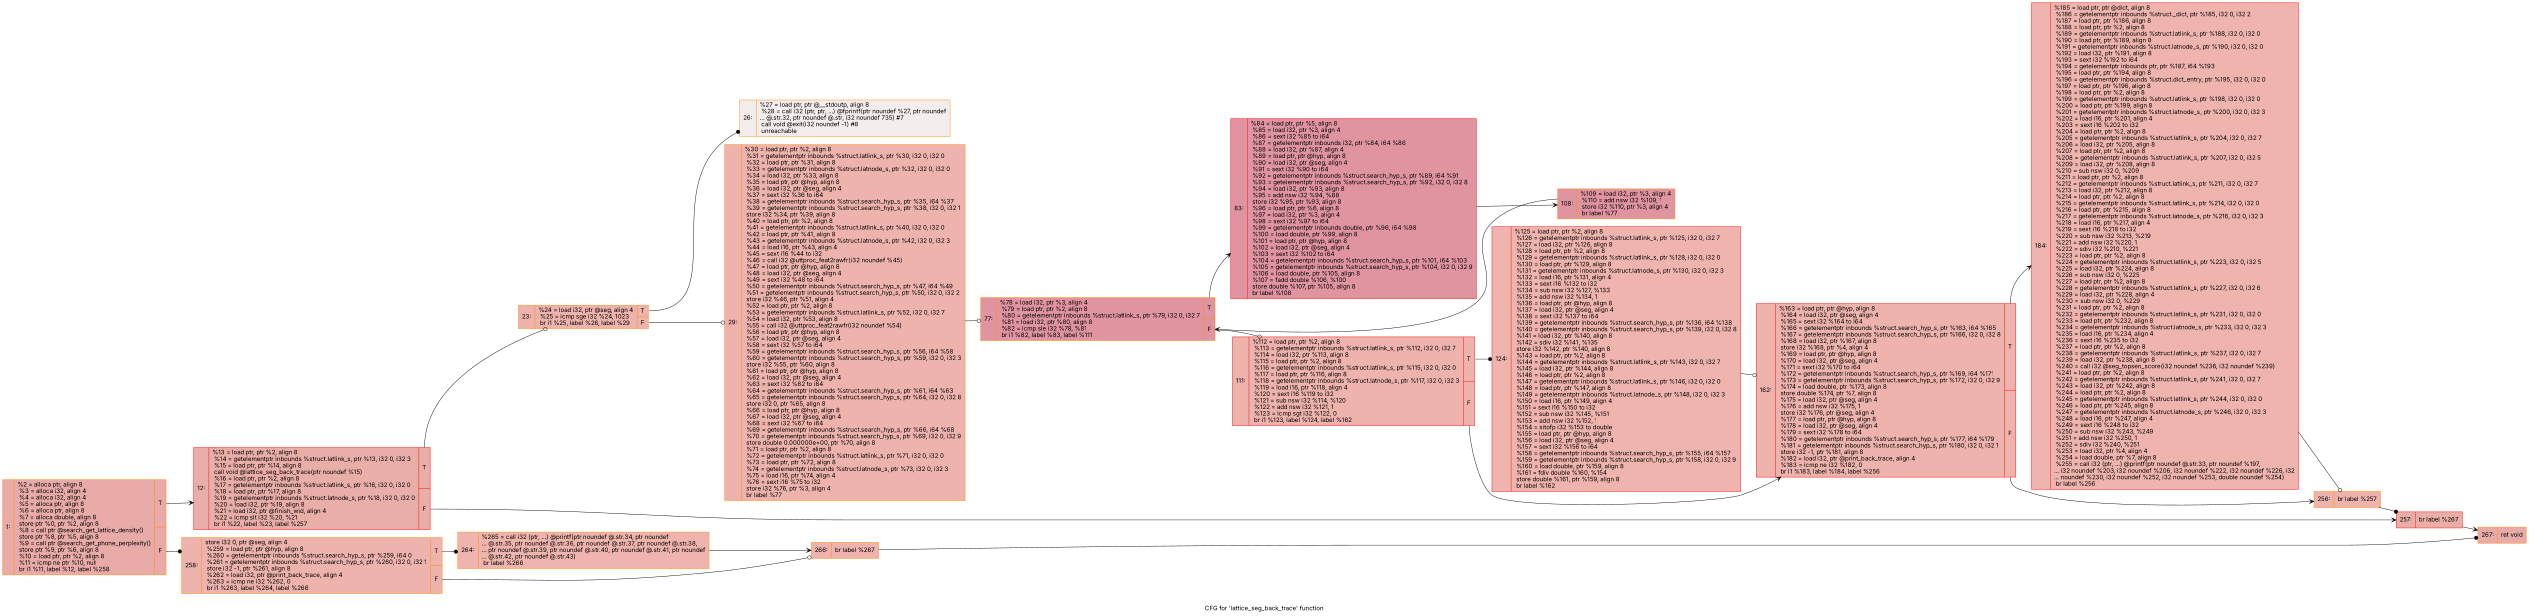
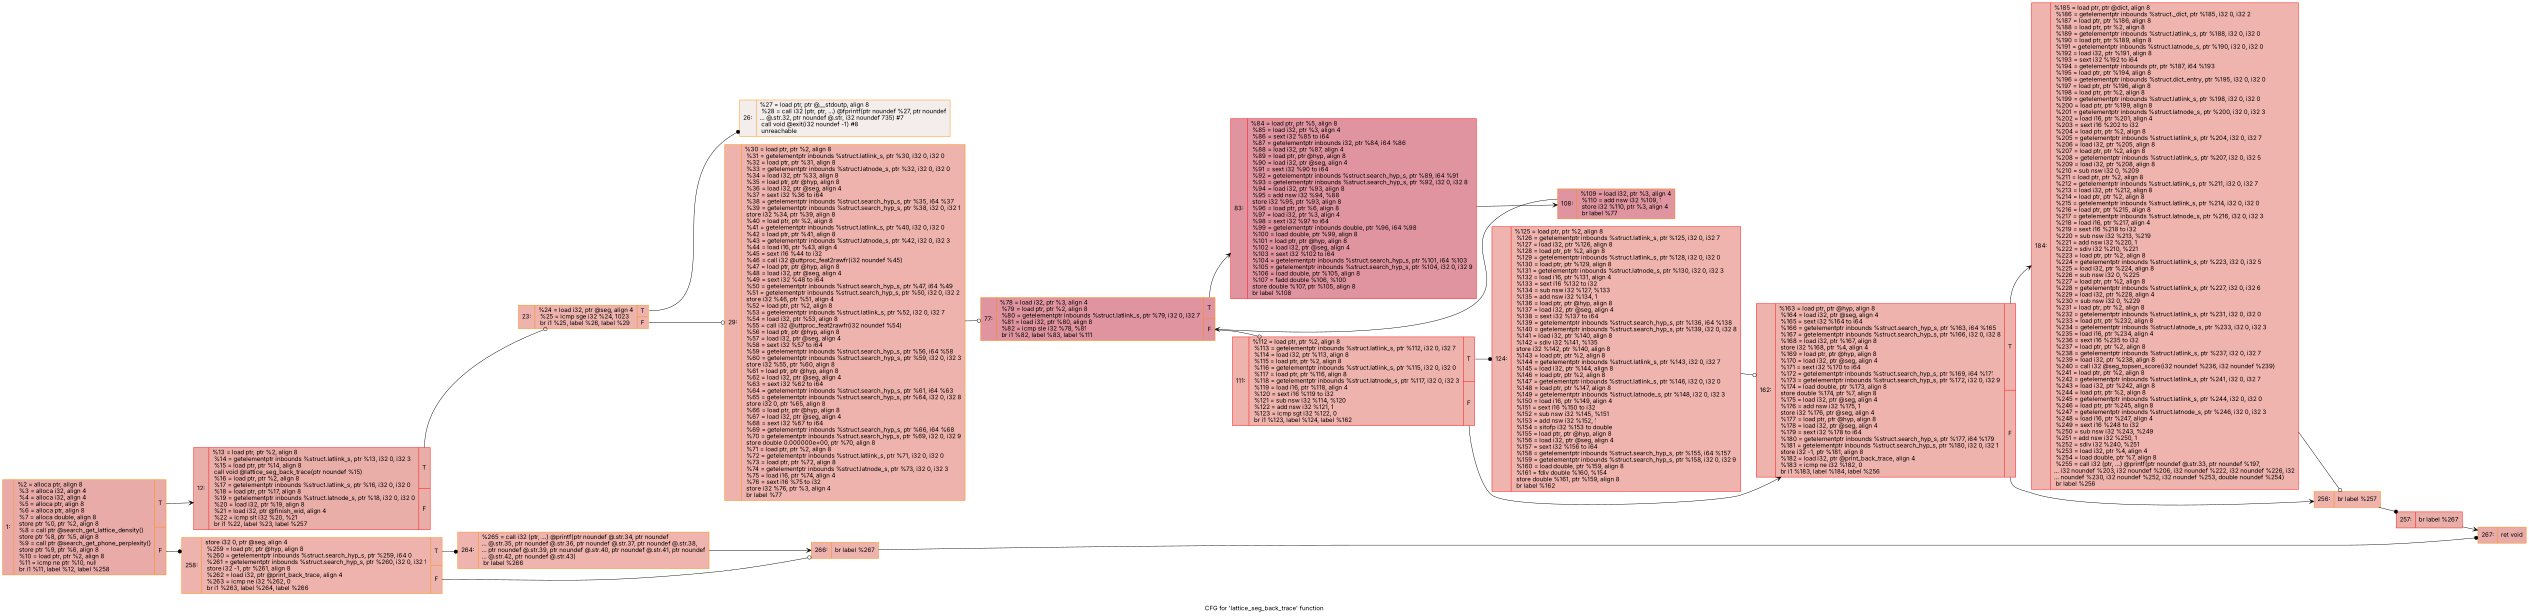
edge "12:" -> "257:": removed
